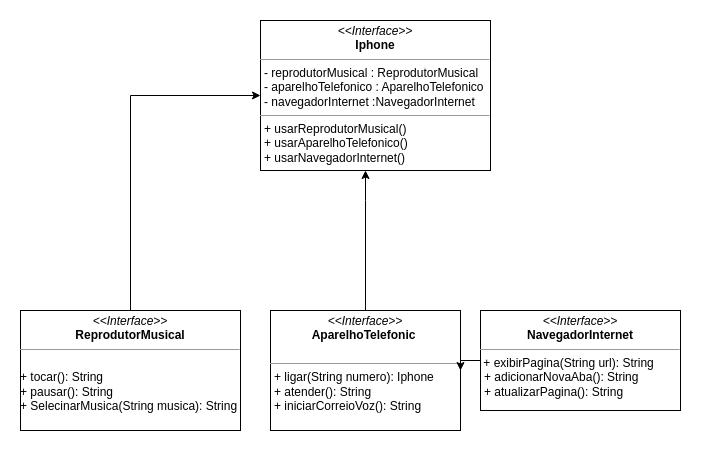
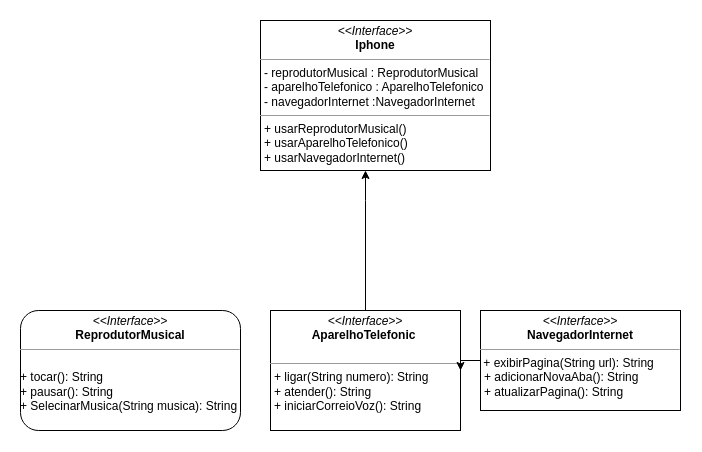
edge "<<Interface>> ReprodutorMusical + tocar(): String + pausar(): String + SelecinarMusica(String musica): String" -> "<<Interface>> Iphone - reprodutorMusical : ReprodutorMusical - aparelhoTelefonico : AparelhoTelefonico - navegadorInternet :NavegadorInternet + usarReprodutorMusical() + usarAparelhoTelefonico() + usarNavegadorInternet()": removed
node "<<Interface>> AparelhoTelefonic + ligar(String numero): Iphone + atender(): String + iniciarCorreioVoz(): String": label "<<Interface>> AparelhoTelefonic + ligar(String numero): Iphone + atender(): String + iniciarCorreioVoz(): String" -> "<<Interface>> AparelhoTelefonic + ligar(String numero): String + atender(): String + iniciarCorreioVoz(): String"
node "<<Interface>> ReprodutorMusical + tocar(): String + pausar(): String + SelecinarMusica(String musica): String": shape rectangle -> rounded rectangle
